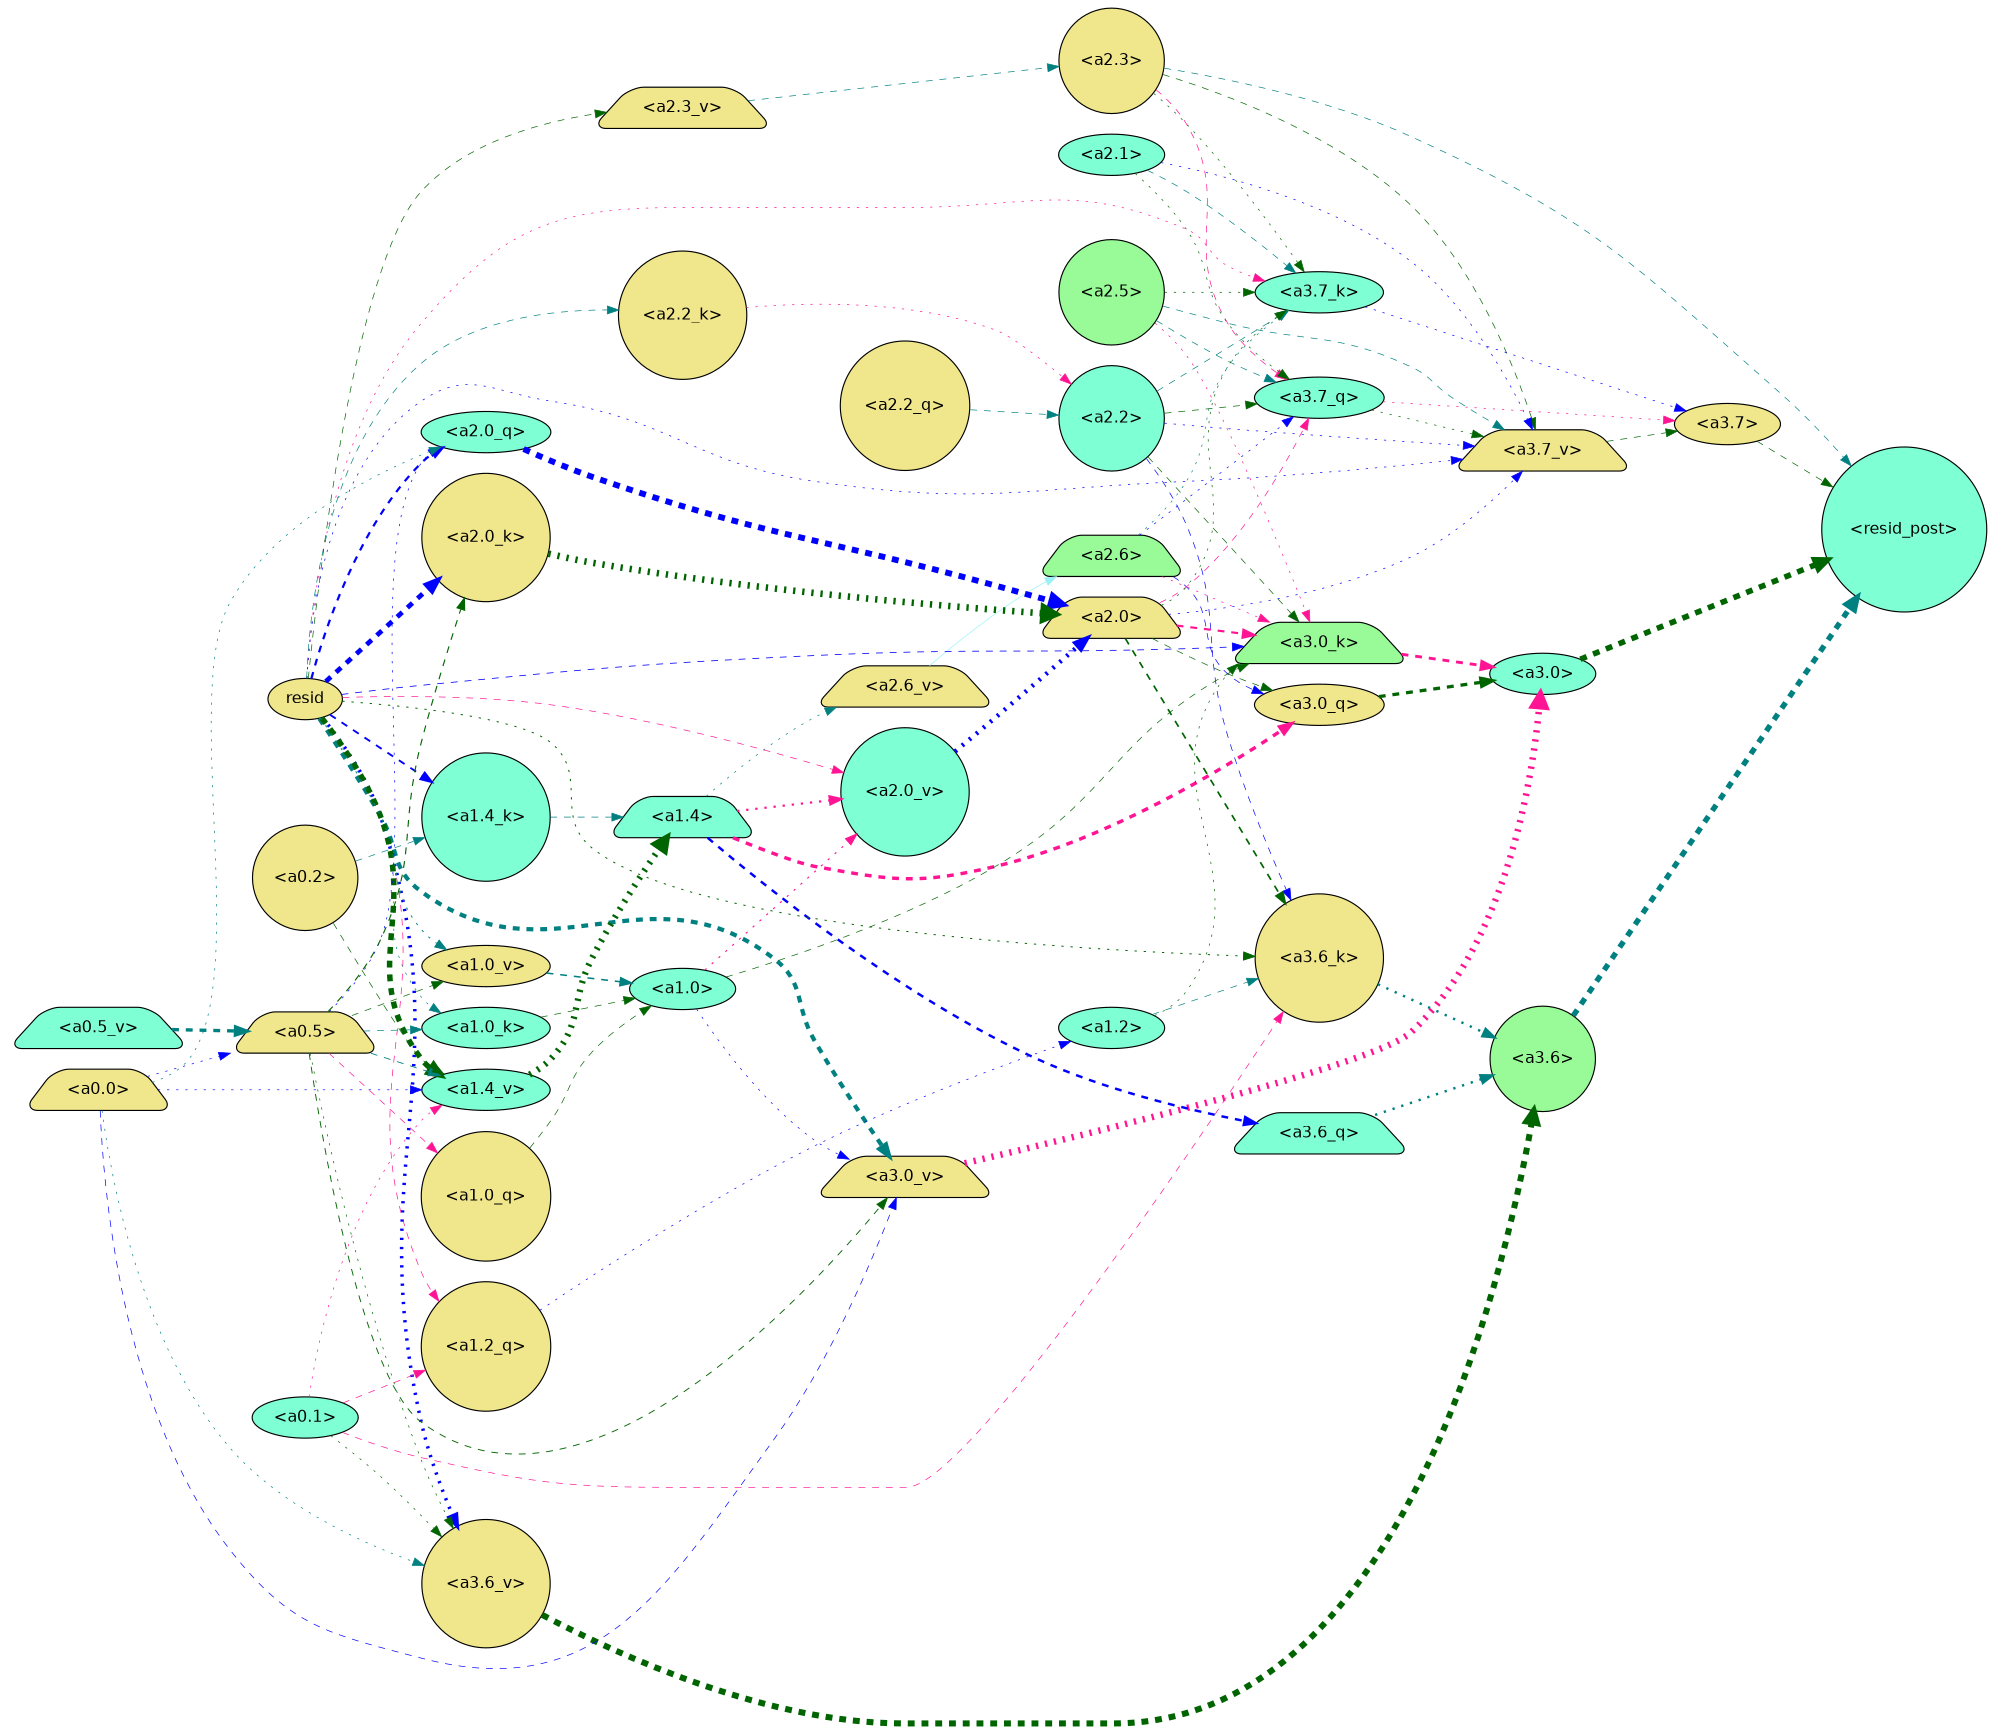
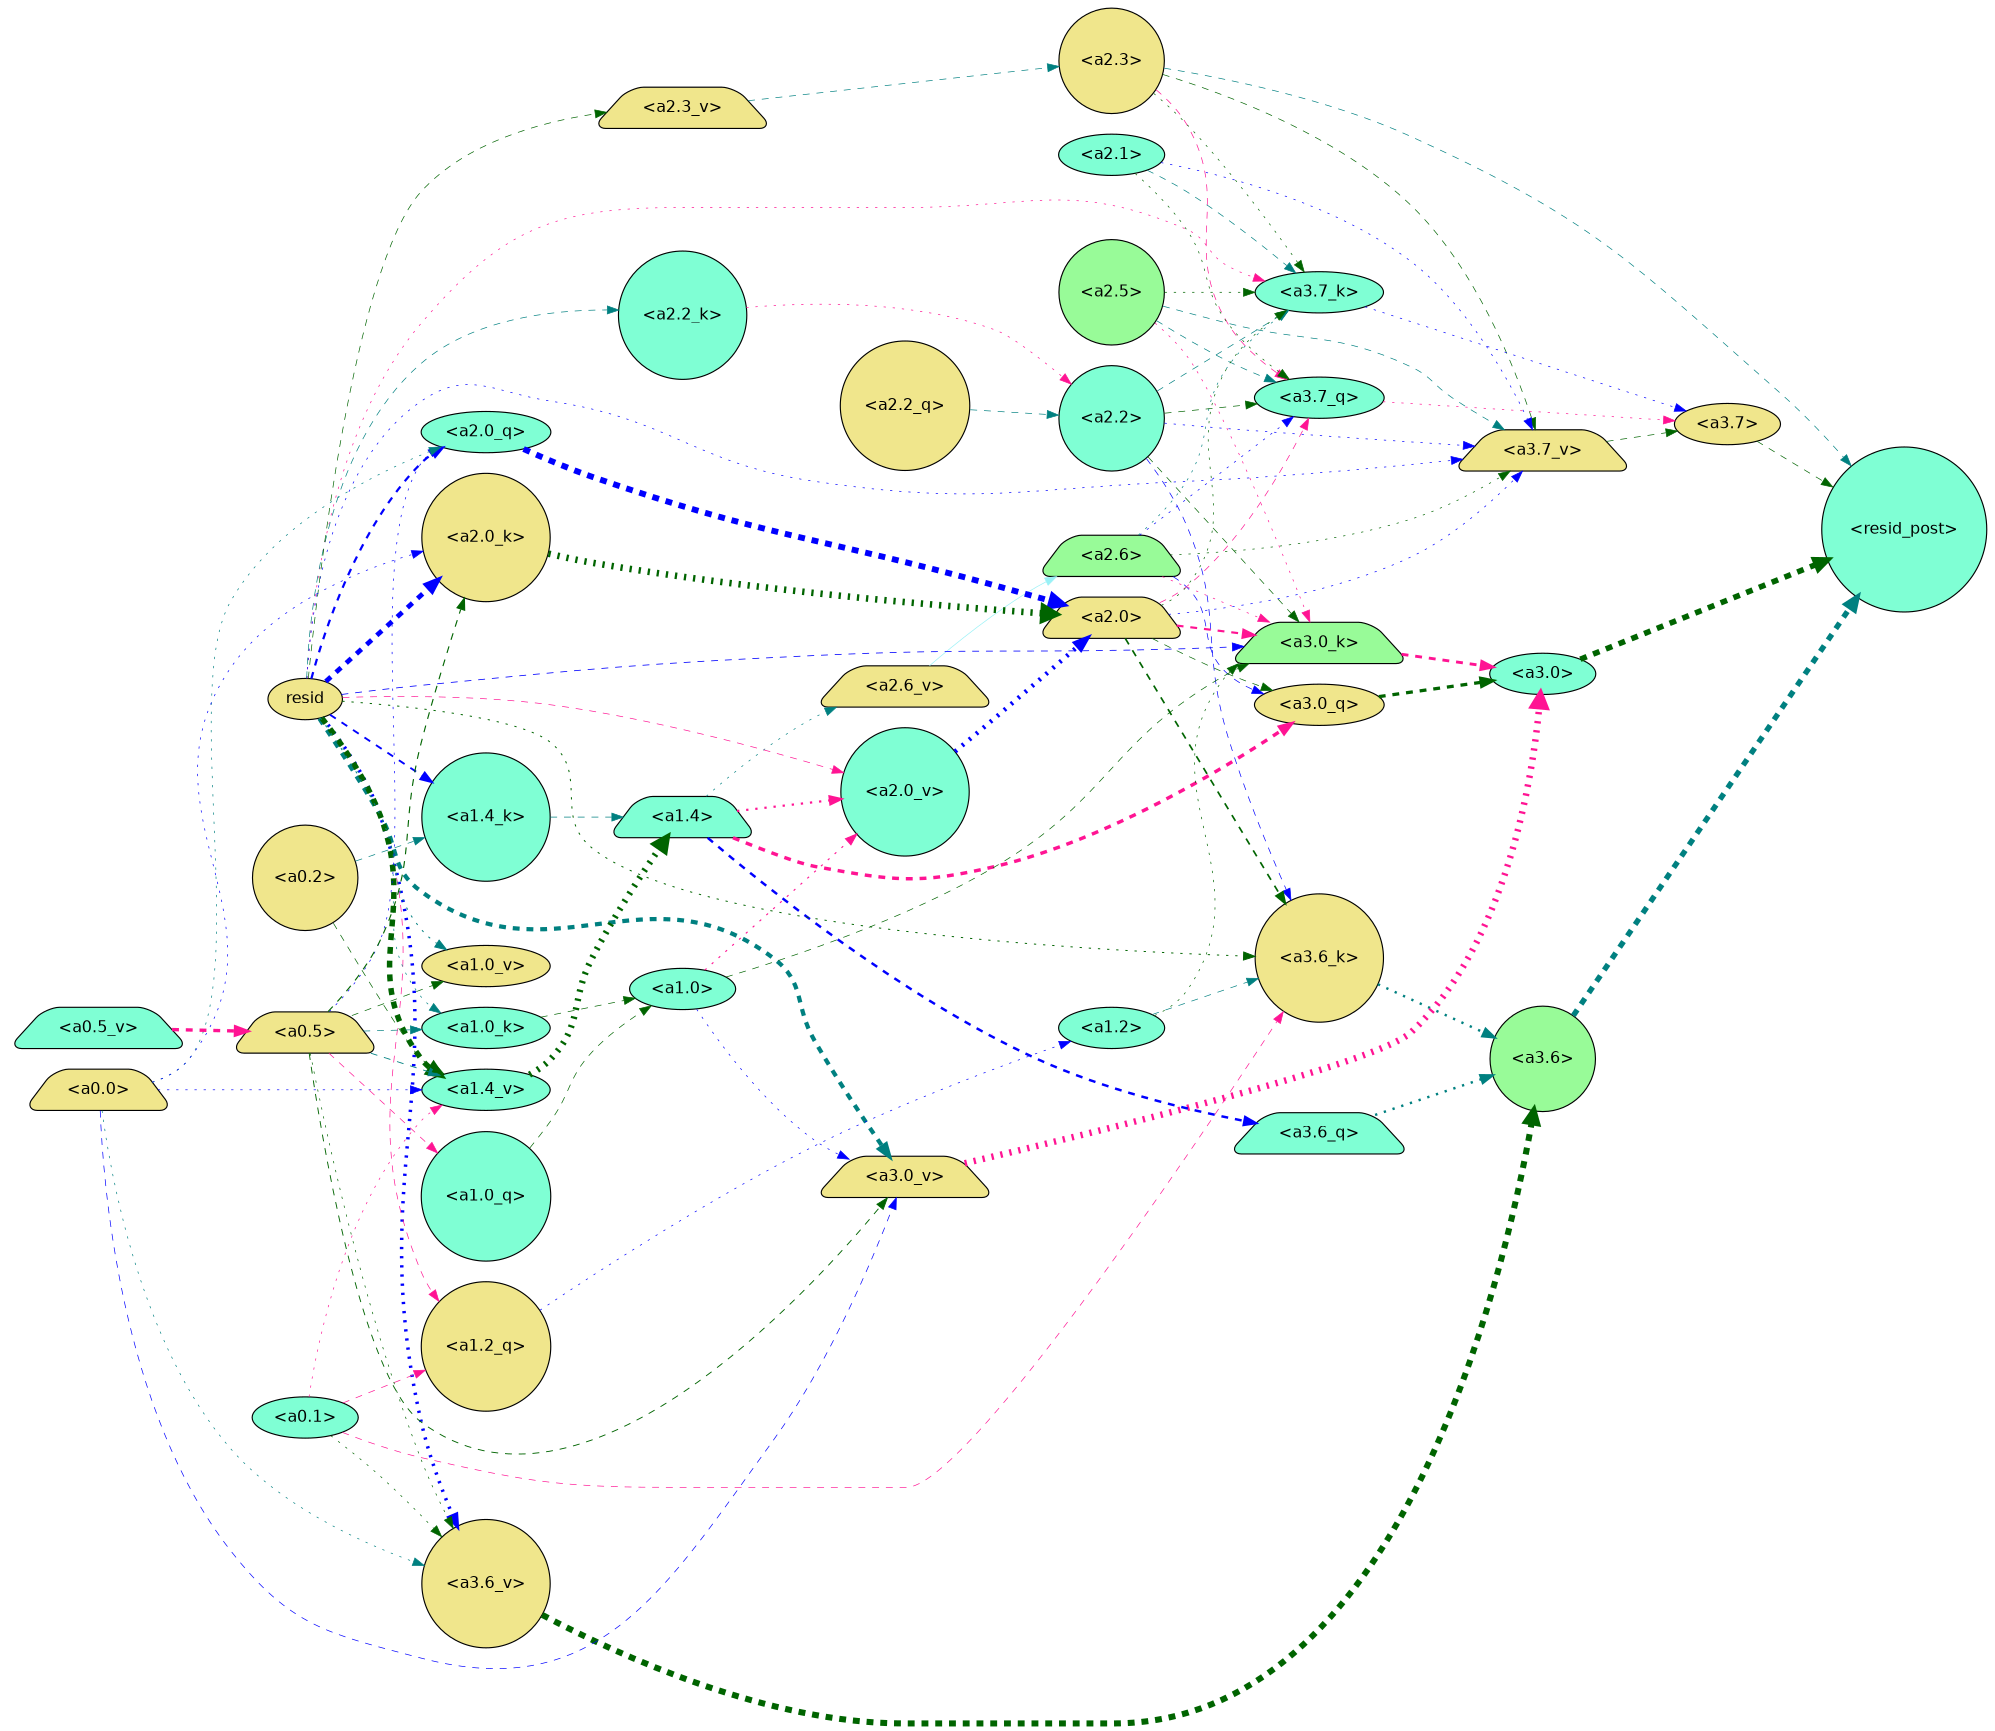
node "<a2.2_k>": fillcolor khaki -> aquamarine
edge "<a3.7_q>" -> "<a3.7_v>": now "<a2.6>" -> "<a3.7_v>"
edge "<a1.0_v>" -> "<a1.0>": removed
edge "<a0.5_v>" -> "<a0.5>": color teal -> deeppink
edge "<a0.0>" -> "<a0.5>": now "<a0.0>" -> "<a2.0_k>"
node "<a1.0_q>": fillcolor khaki -> aquamarine
